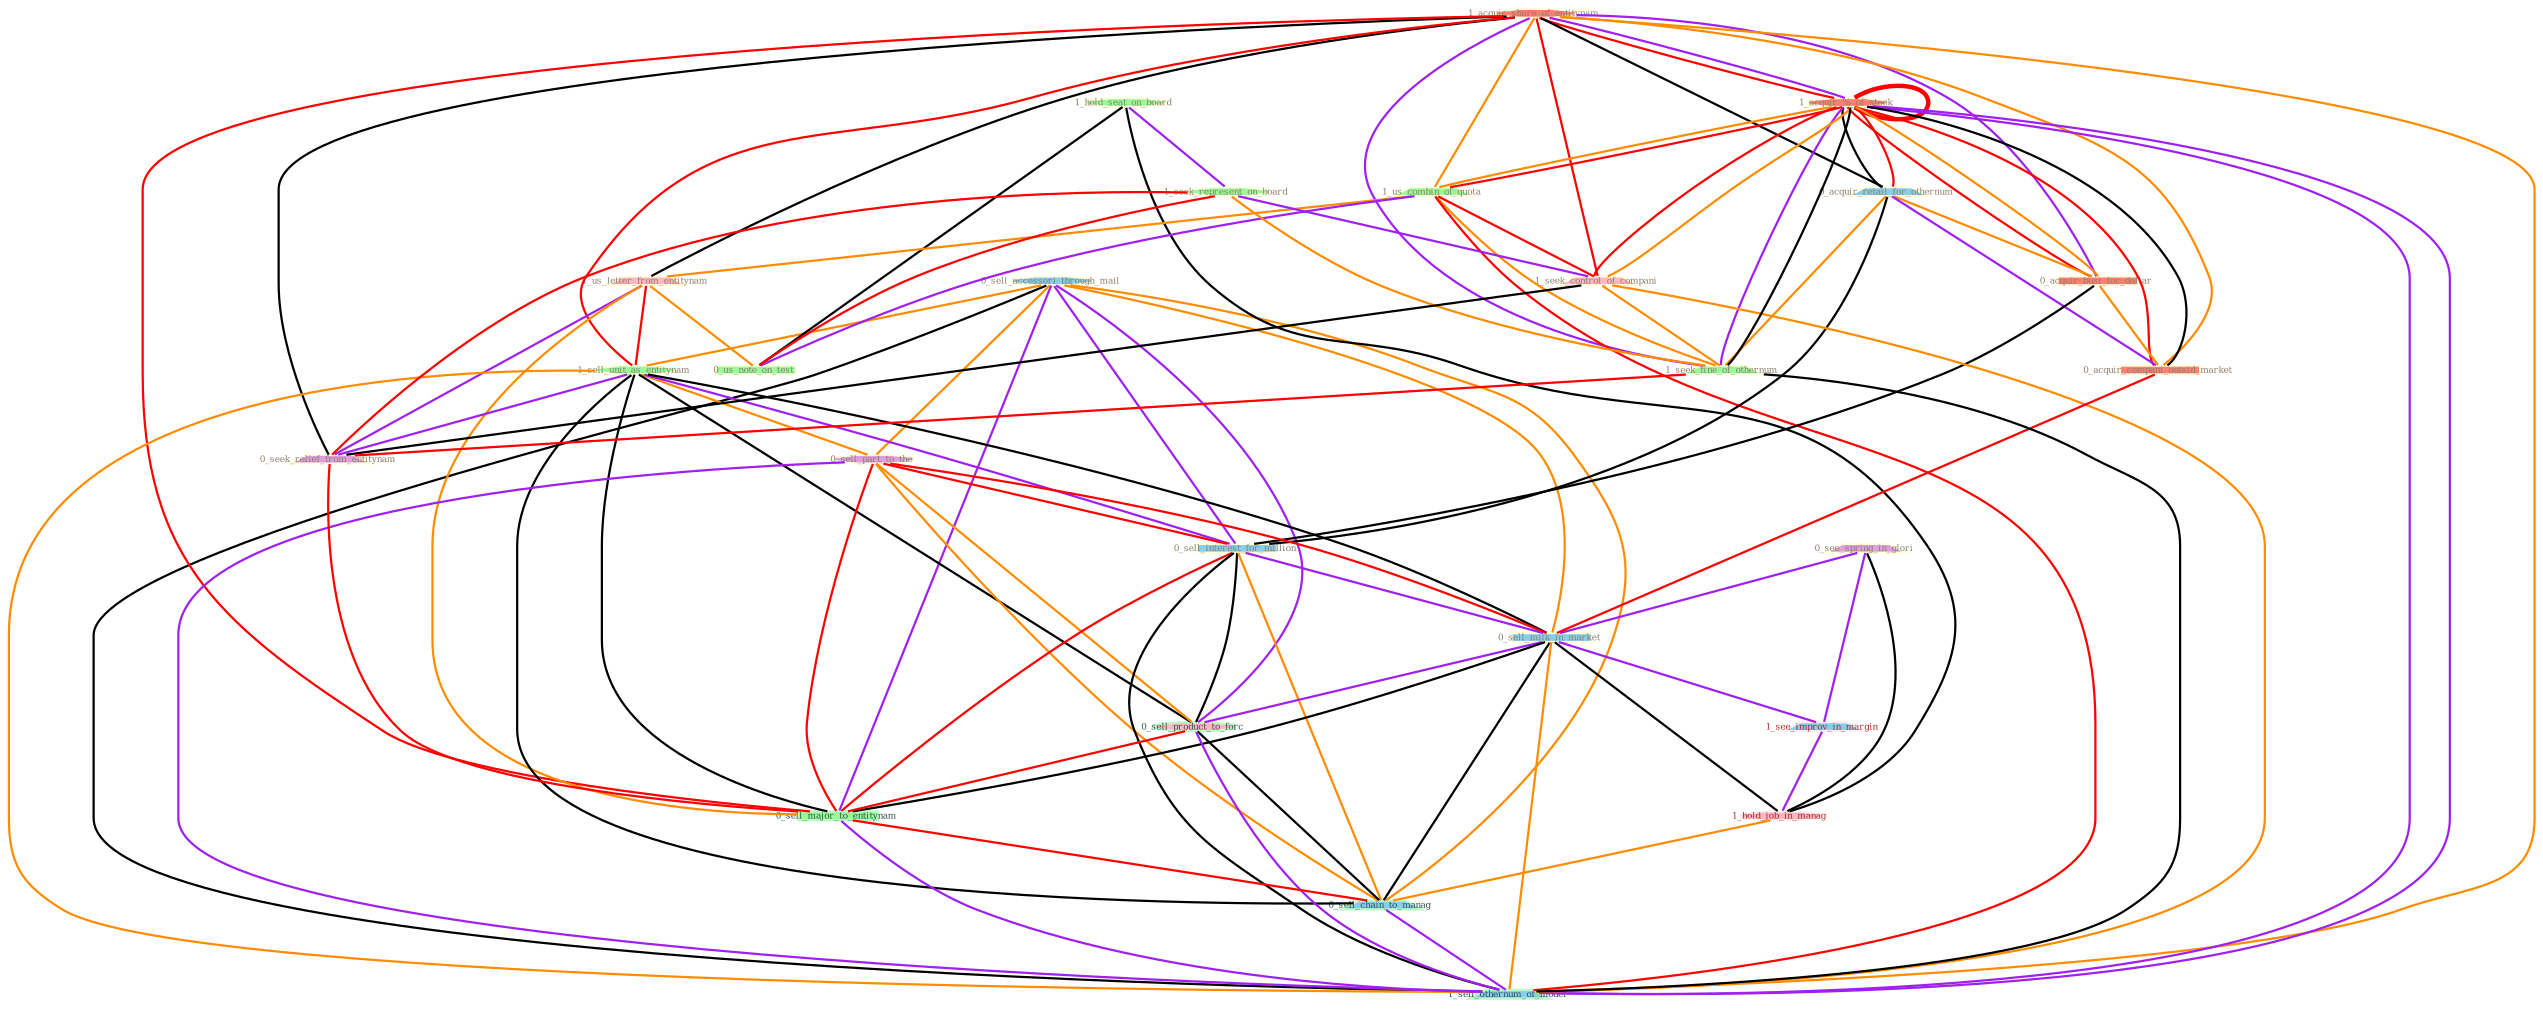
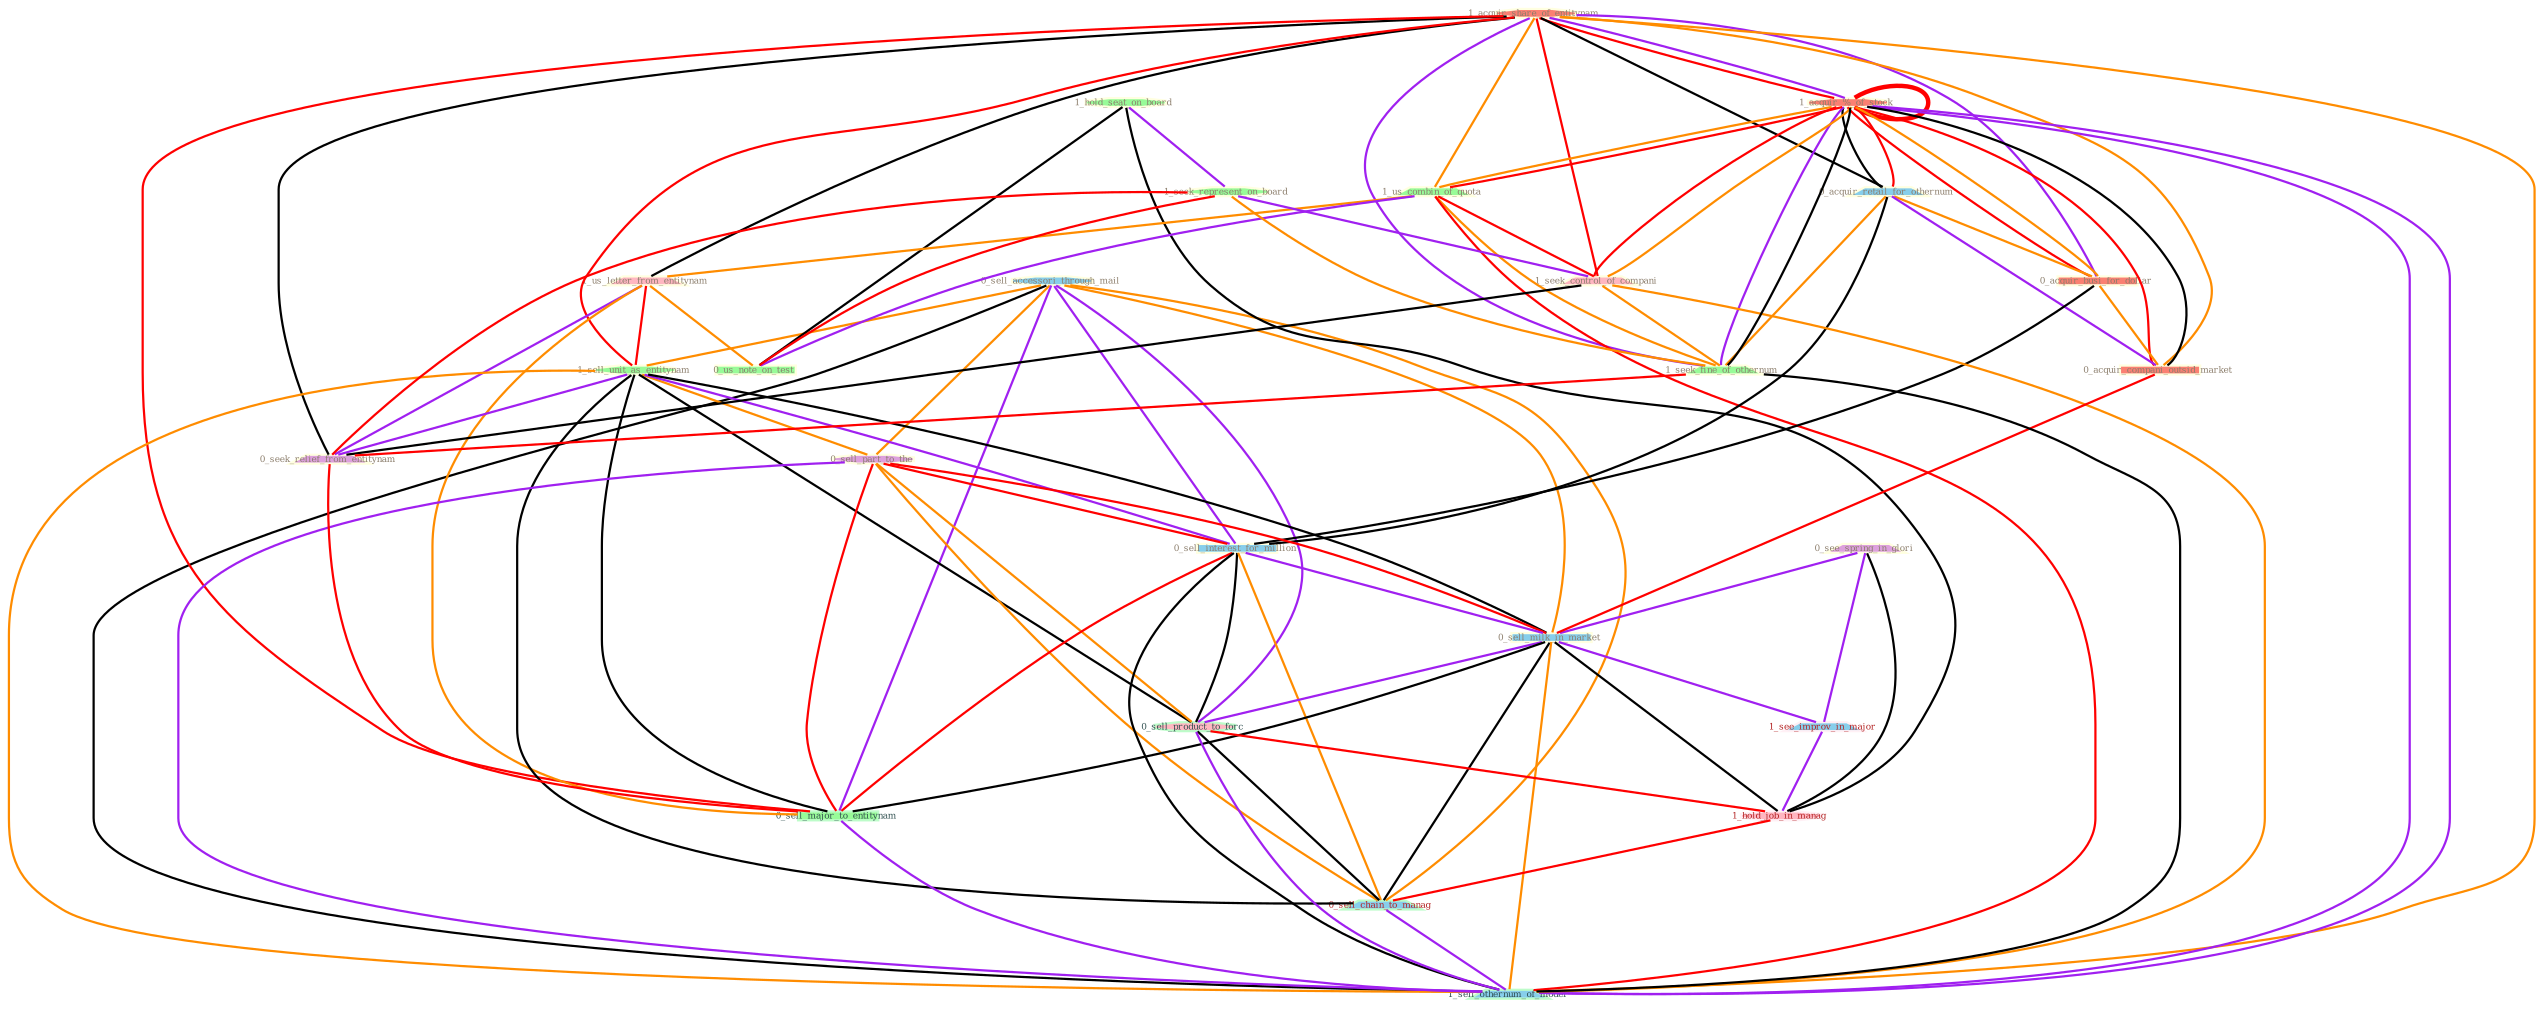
node "1_see_improv_in_margin": label "1_see_improv_in_margin" -> "1_see_improv_in_major"
edge "0_sell_product_to_forc" -- "0_sell_major_to_entitynam": now "0_sell_product_to_forc" -- "1_hold_job_in_manag"
edge "0_sell_major_to_entitynam" -- "0_sell_chain_to_manag": removed
edge "1_hold_job_in_manag" -- "0_sell_chain_to_manag": color darkorange -> red
node "0_sell_chain_to_manag": fontcolor #2f4f4f -> #b22222
